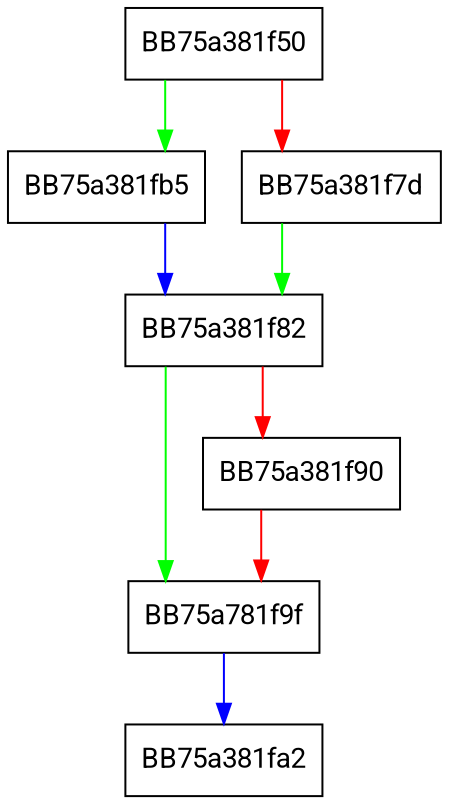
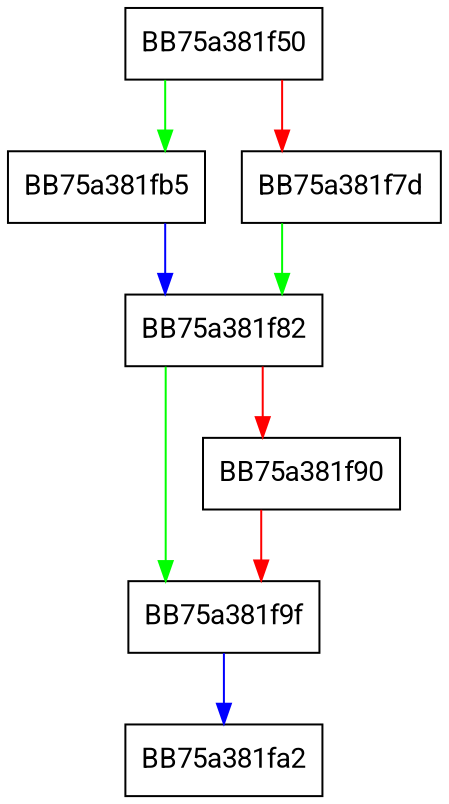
node "BB75a781f9f": label "BB75a781f9f" -> "BB75a381f9f"
